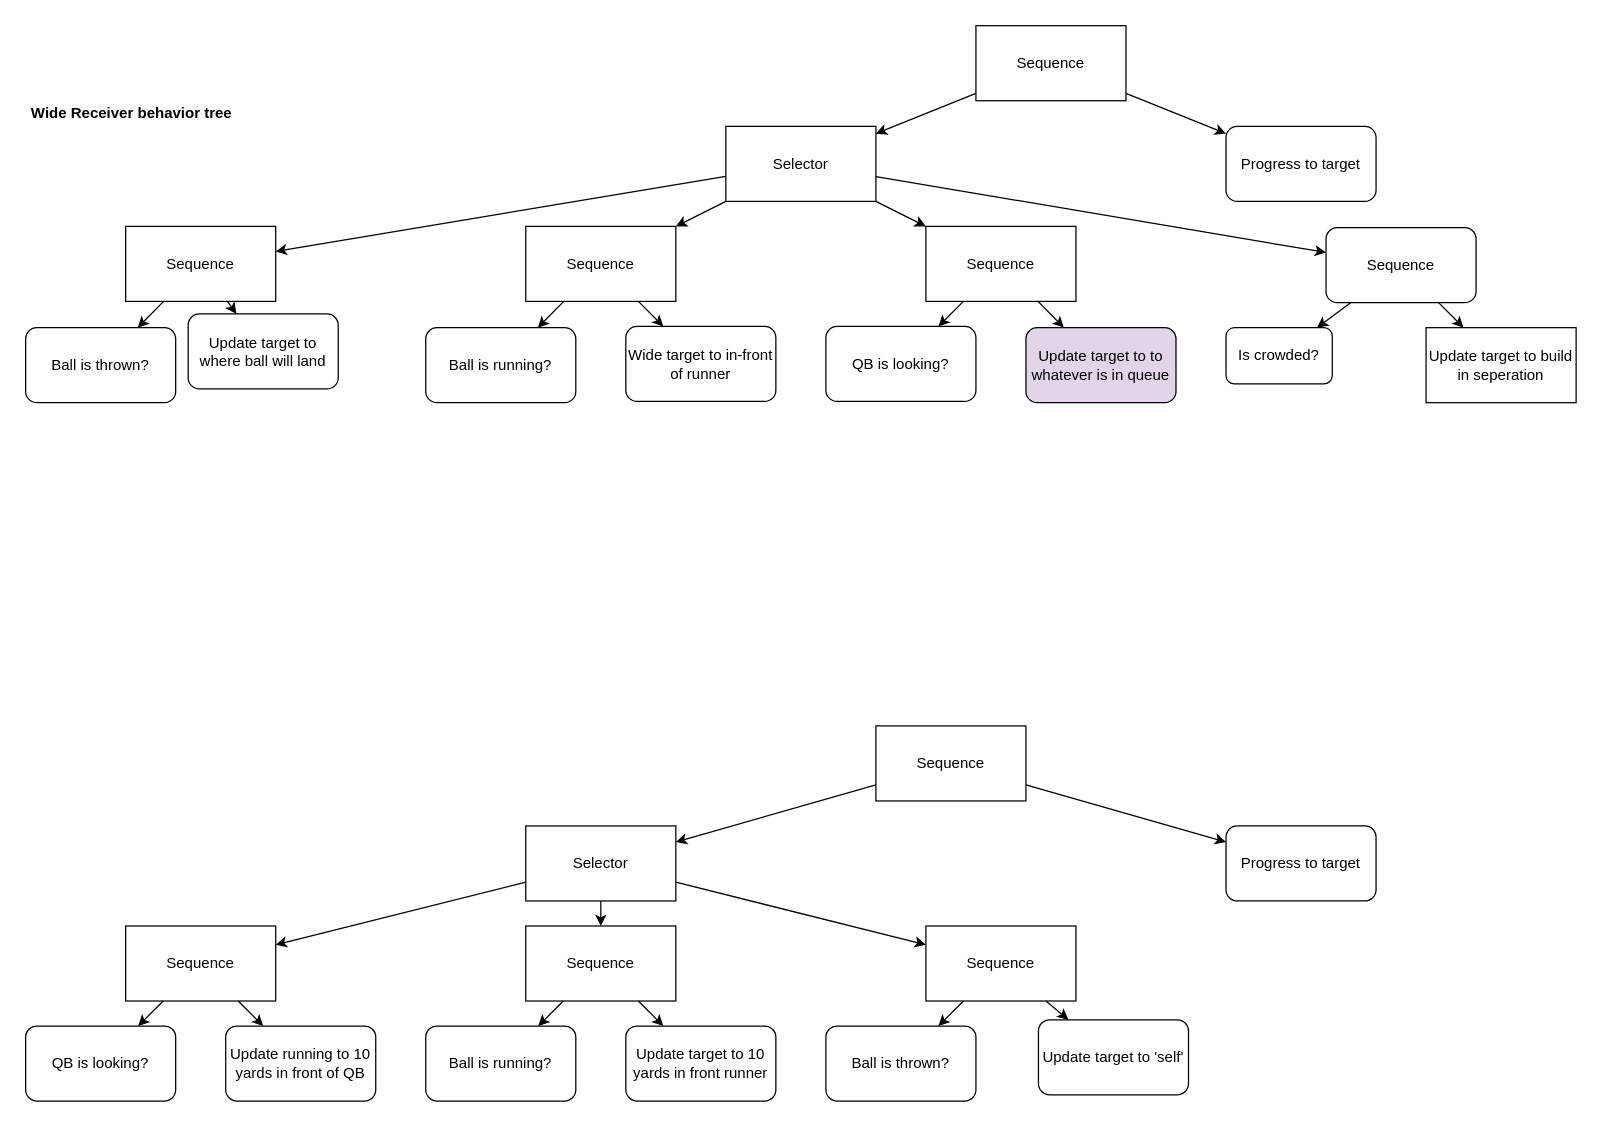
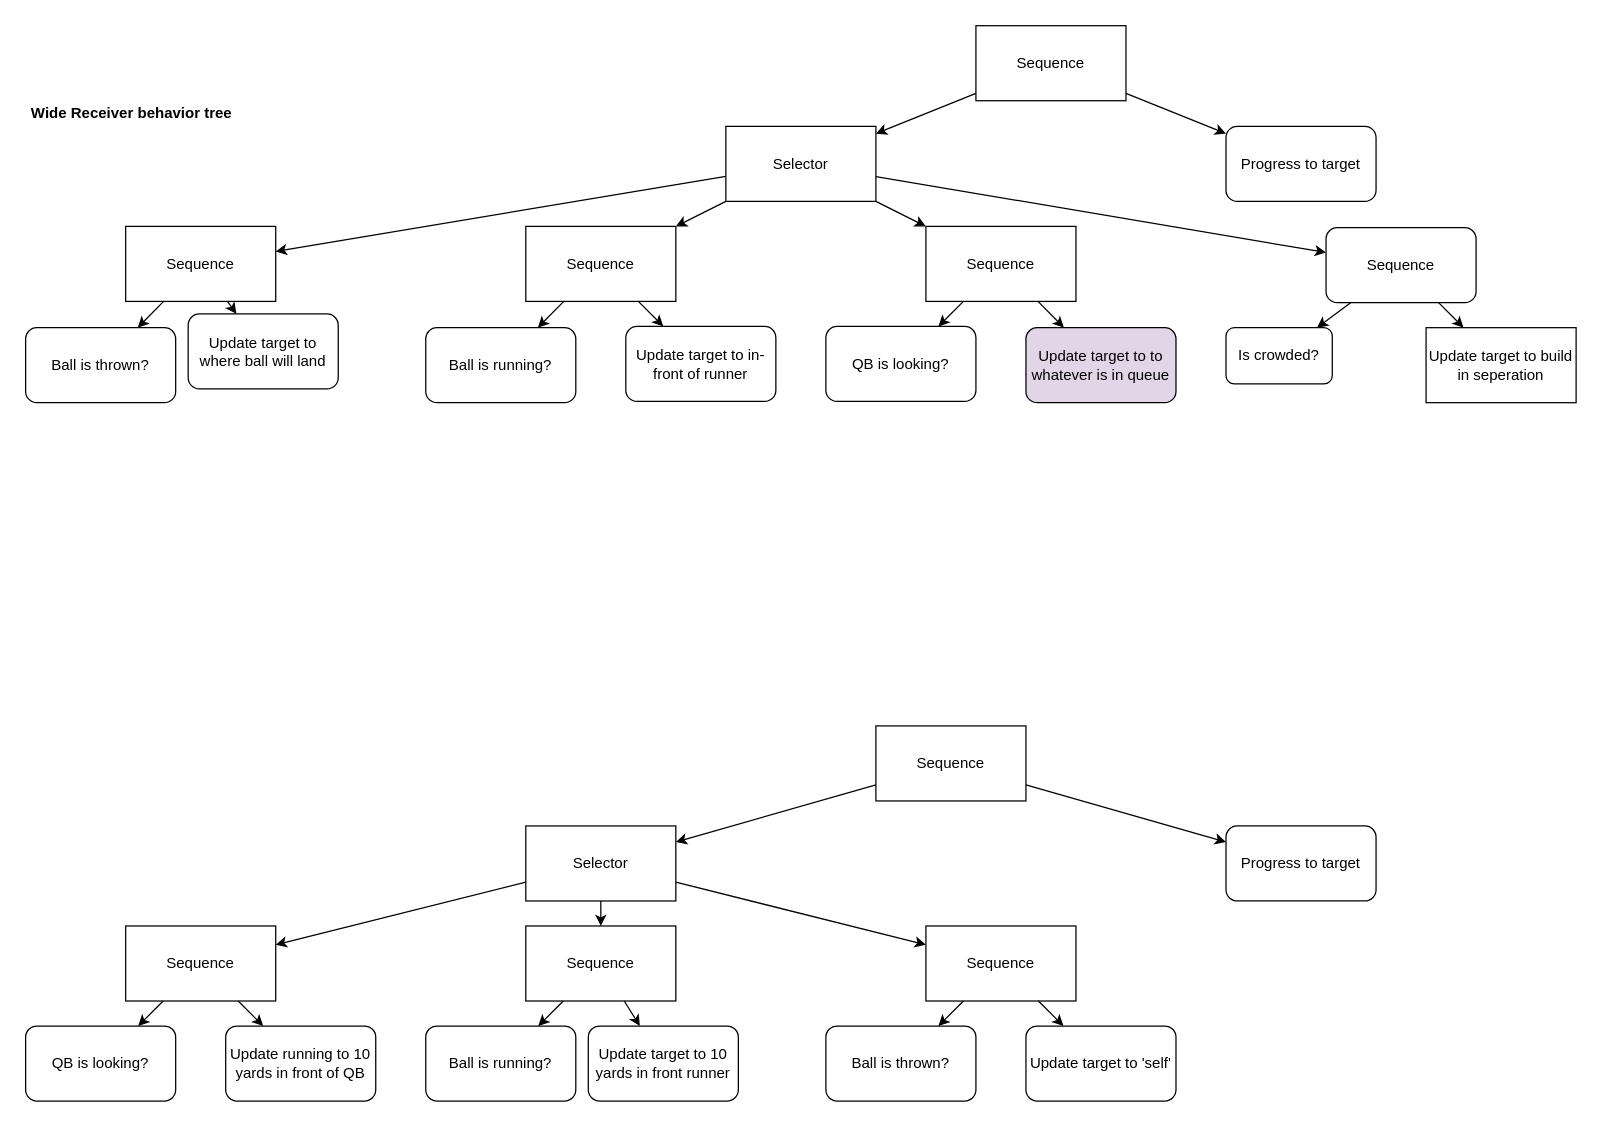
node "Wide target to in-front of runner": label "Wide target to in-front of runner" -> "Update target to in-front of runner"
node "Update target to 'self'": moved (1113, 1057) -> (1101, 1063)
node "Update target to 10 yards in front runner": moved (701, 1063) -> (663, 1063)
